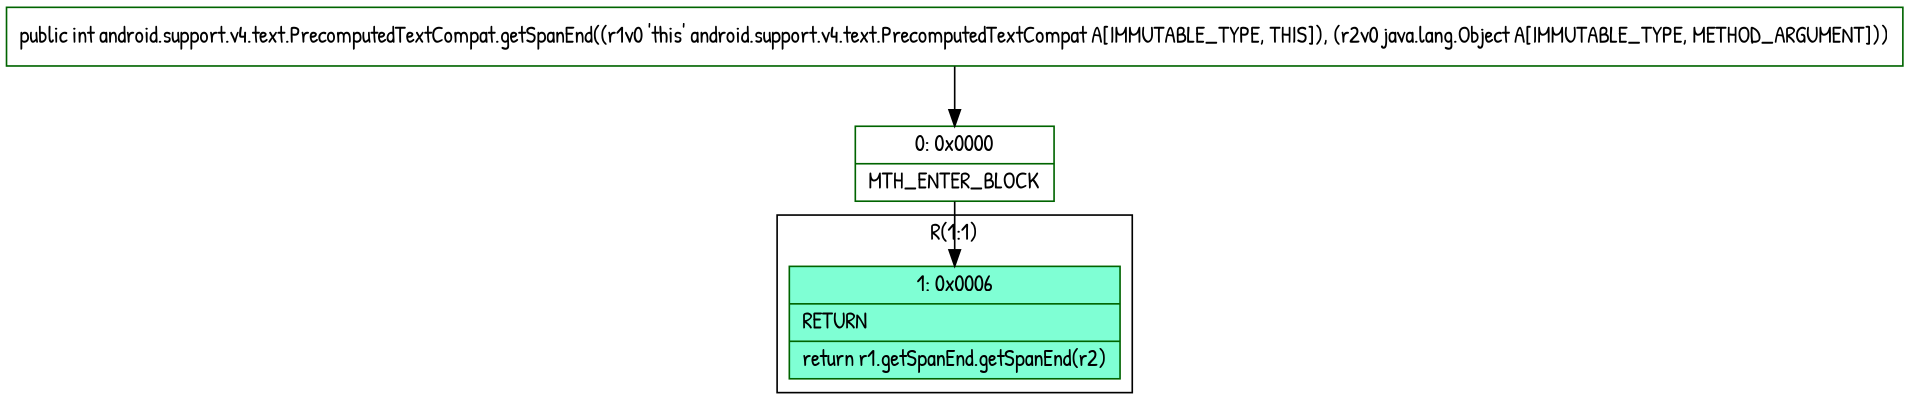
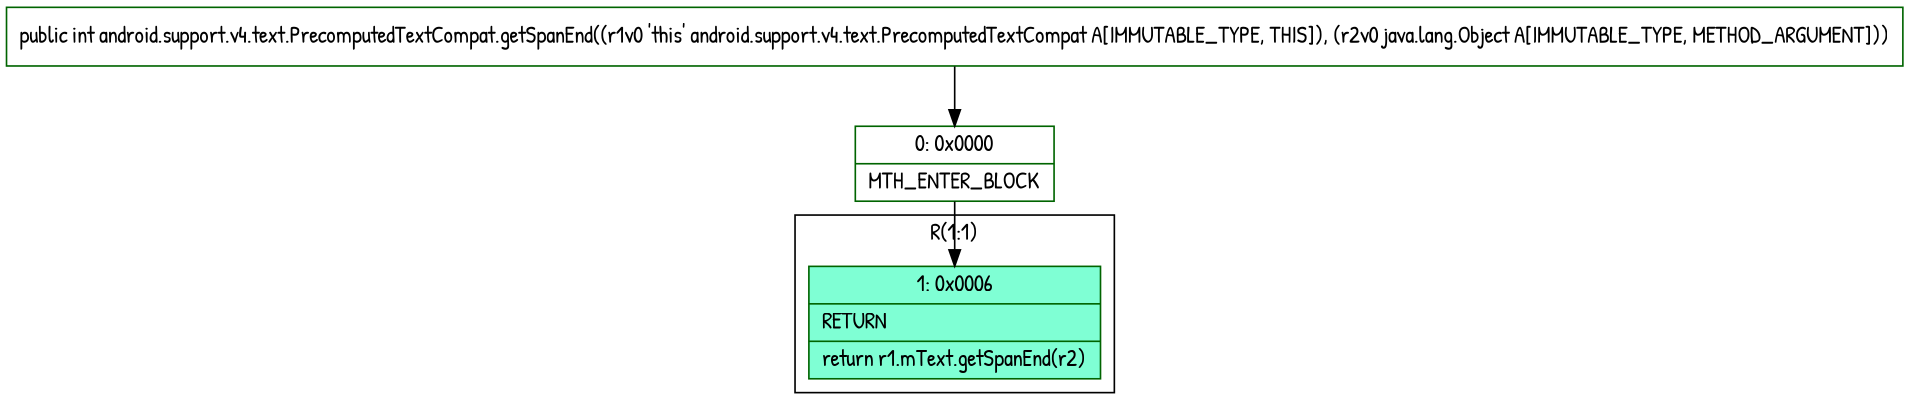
node "1: 0x0006": text "return r1.getSpanEnd.getSpanEnd(r2)" -> "return r1.mText.getSpanEnd(r2)"
